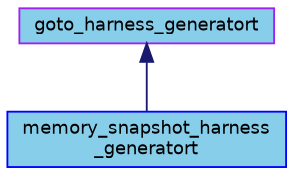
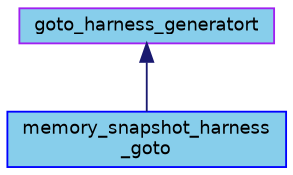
node "memory_snapshot_harness _generatort": label "memory_snapshot_harness _generatort" -> "memory_snapshot_harness _goto"
